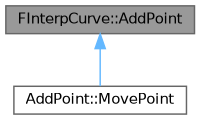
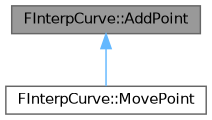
node "AddPoint::MovePoint": label "AddPoint::MovePoint" -> "FInterpCurve::MovePoint"
